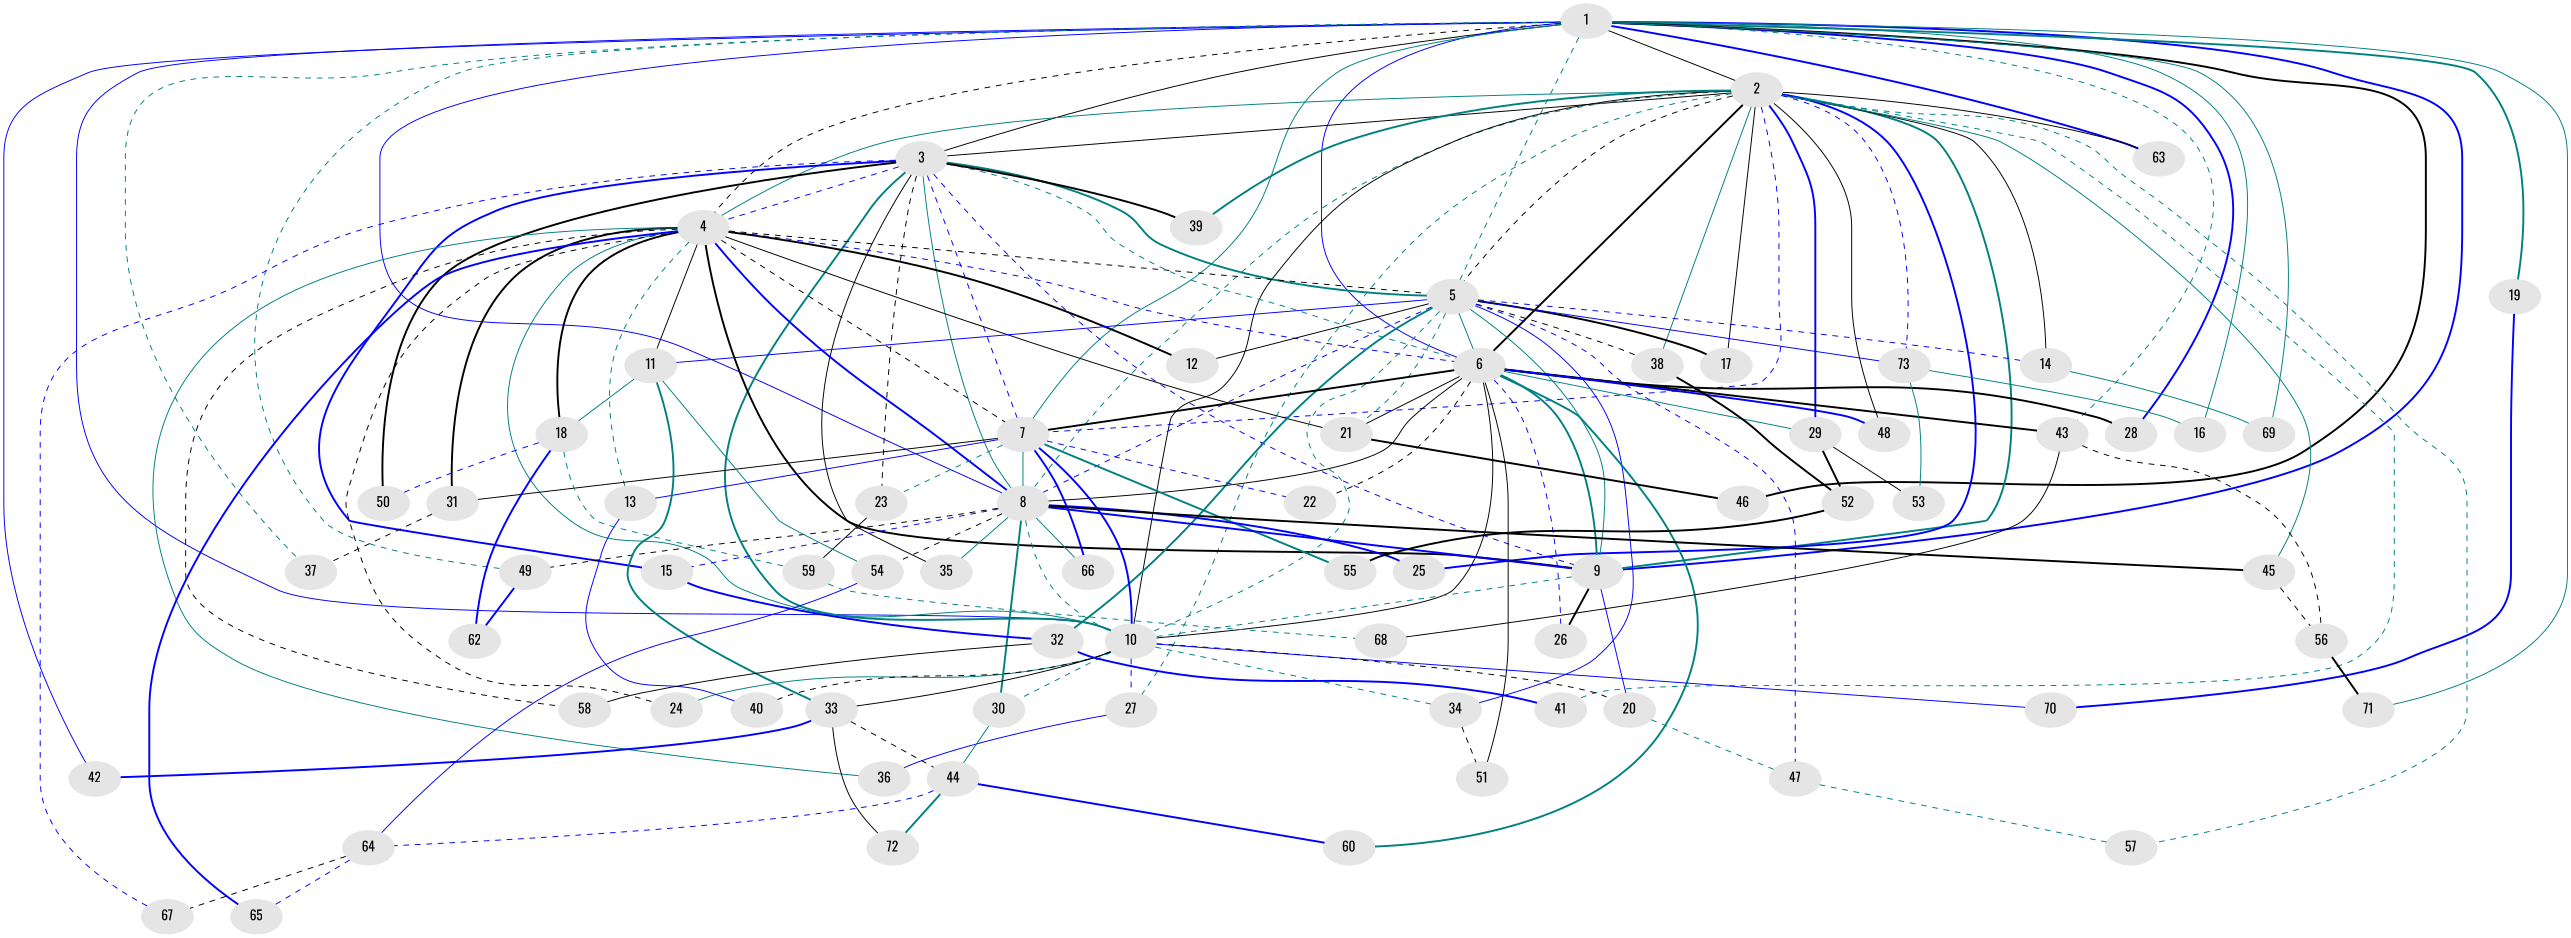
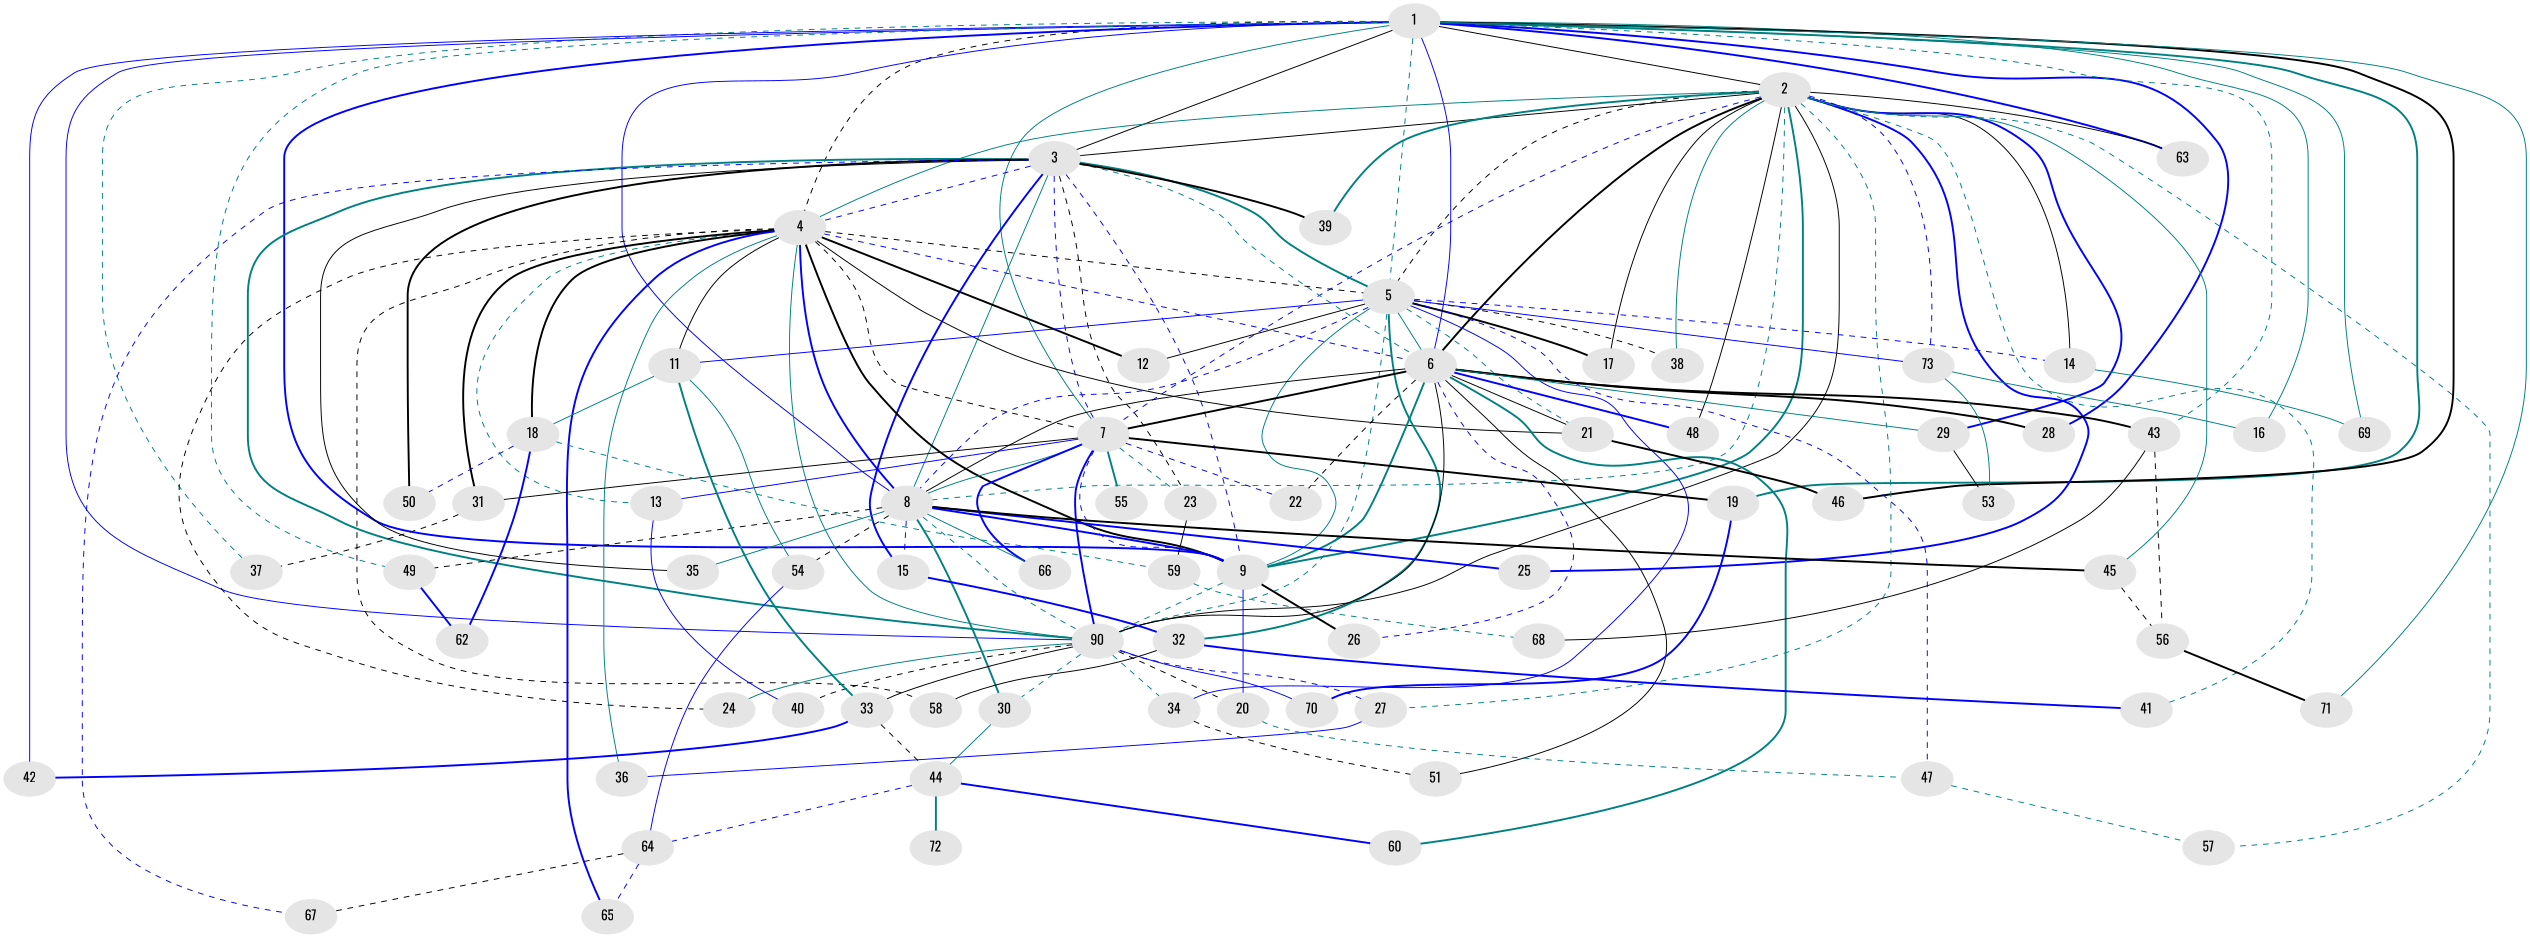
edge "7" -- "19": added
node "52": removed
edge "7" -- "9": added
node "10": label "10" -> "90"
edge "33" -- "72": removed
